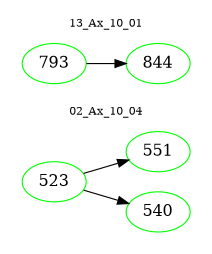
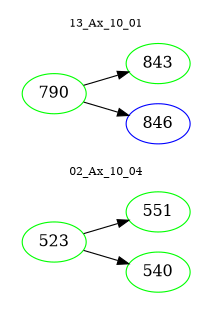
node "793": label "793" -> "790"
node "844": label "844" -> "843"
node "846": added
